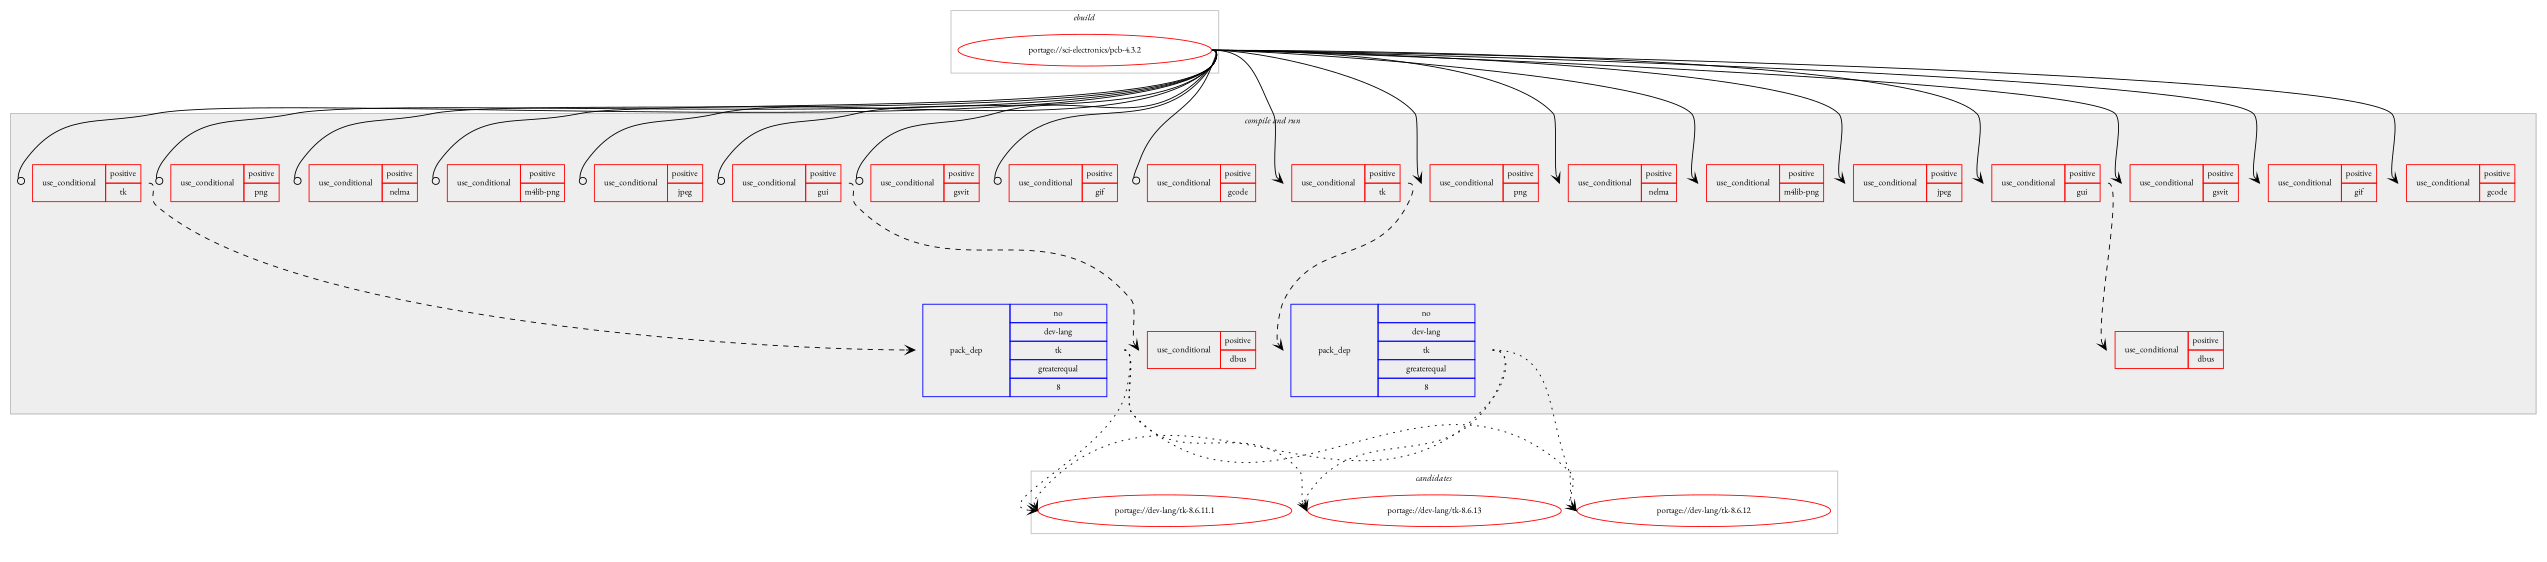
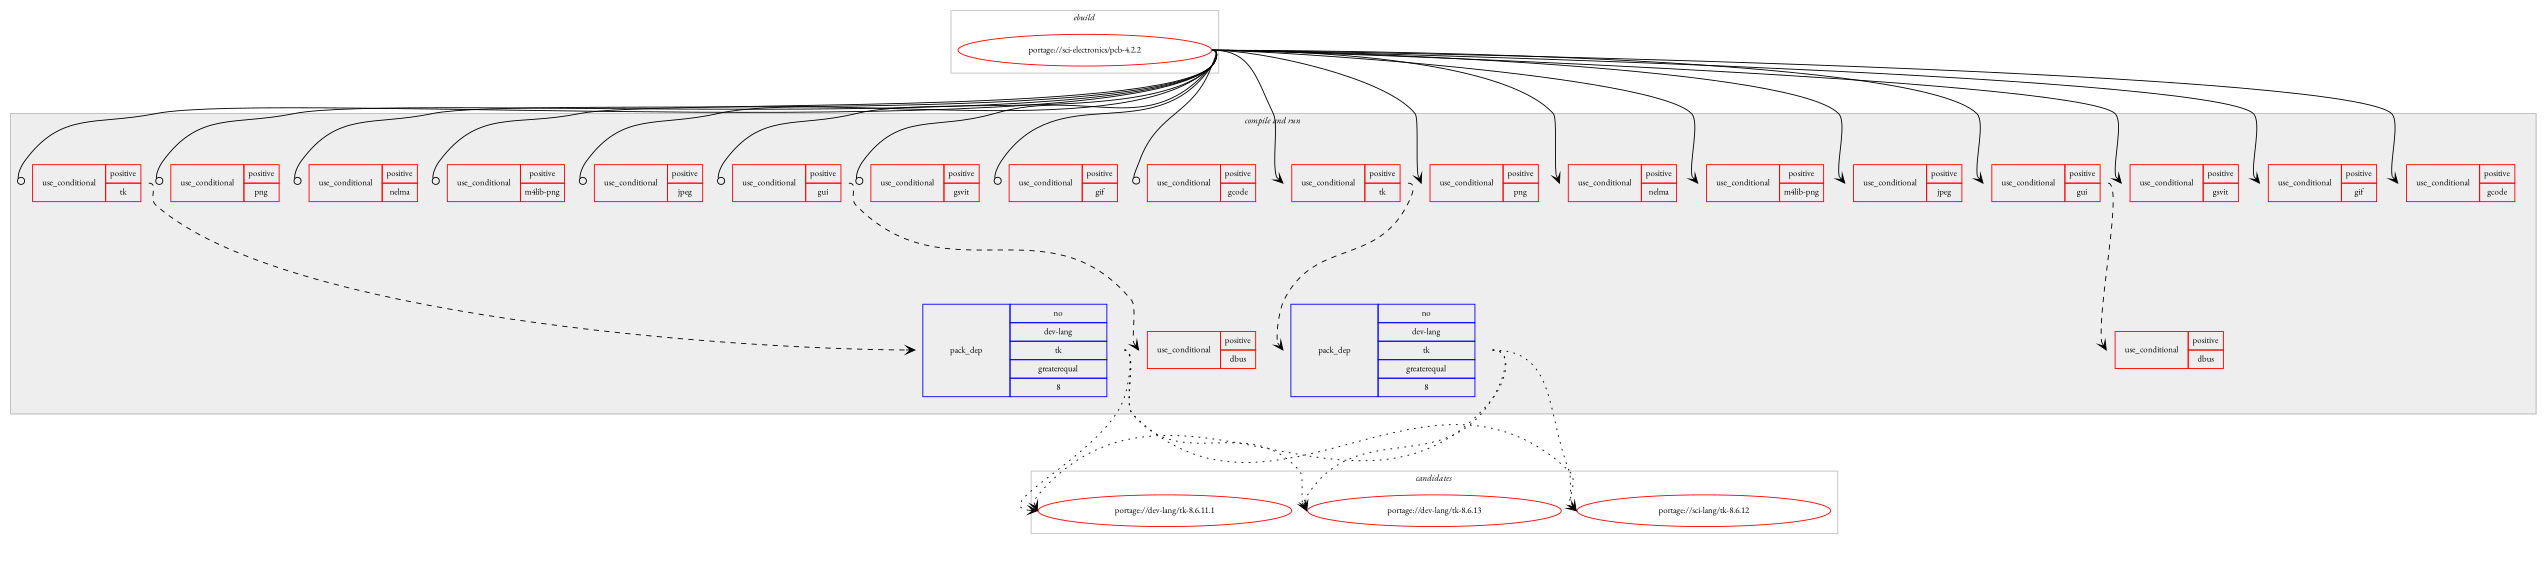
node "portage://sci-electronics/pcb-4.3.2": label "portage://sci-electronics/pcb-4.3.2" -> "portage://sci-electronics/pcb-4.2.2"
node "portage://dev-lang/tk-8.6.12": label "portage://dev-lang/tk-8.6.12" -> "portage://sci-lang/tk-8.6.12"
